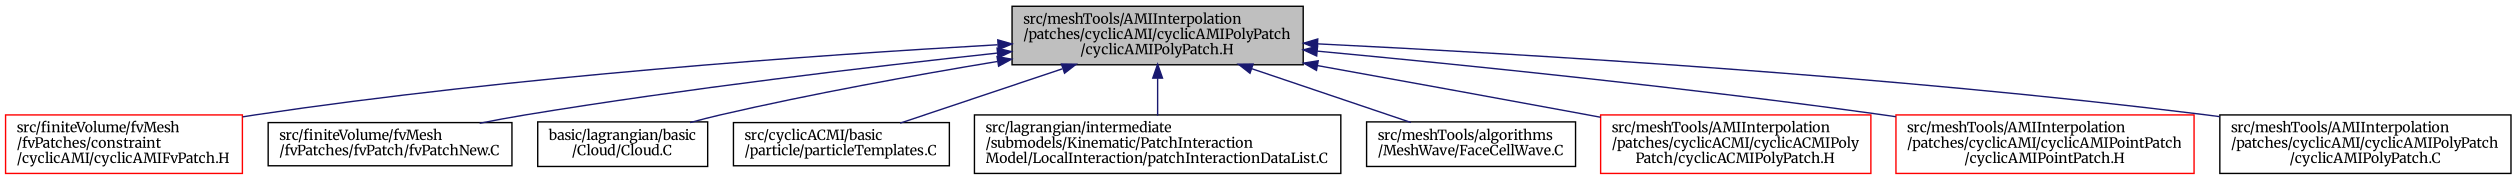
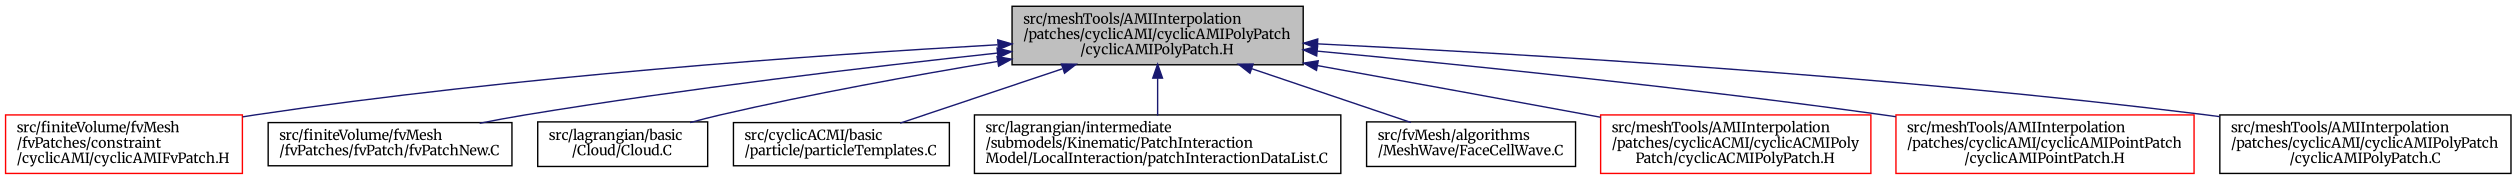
node "basic/lagrangian/basic /Cloud/Cloud.C": label "basic/lagrangian/basic /Cloud/Cloud.C" -> "src/lagrangian/basic /Cloud/Cloud.C"
node "src/meshTools/algorithms /MeshWave/FaceCellWave.C": label "src/meshTools/algorithms /MeshWave/FaceCellWave.C" -> "src/fvMesh/algorithms /MeshWave/FaceCellWave.C"
